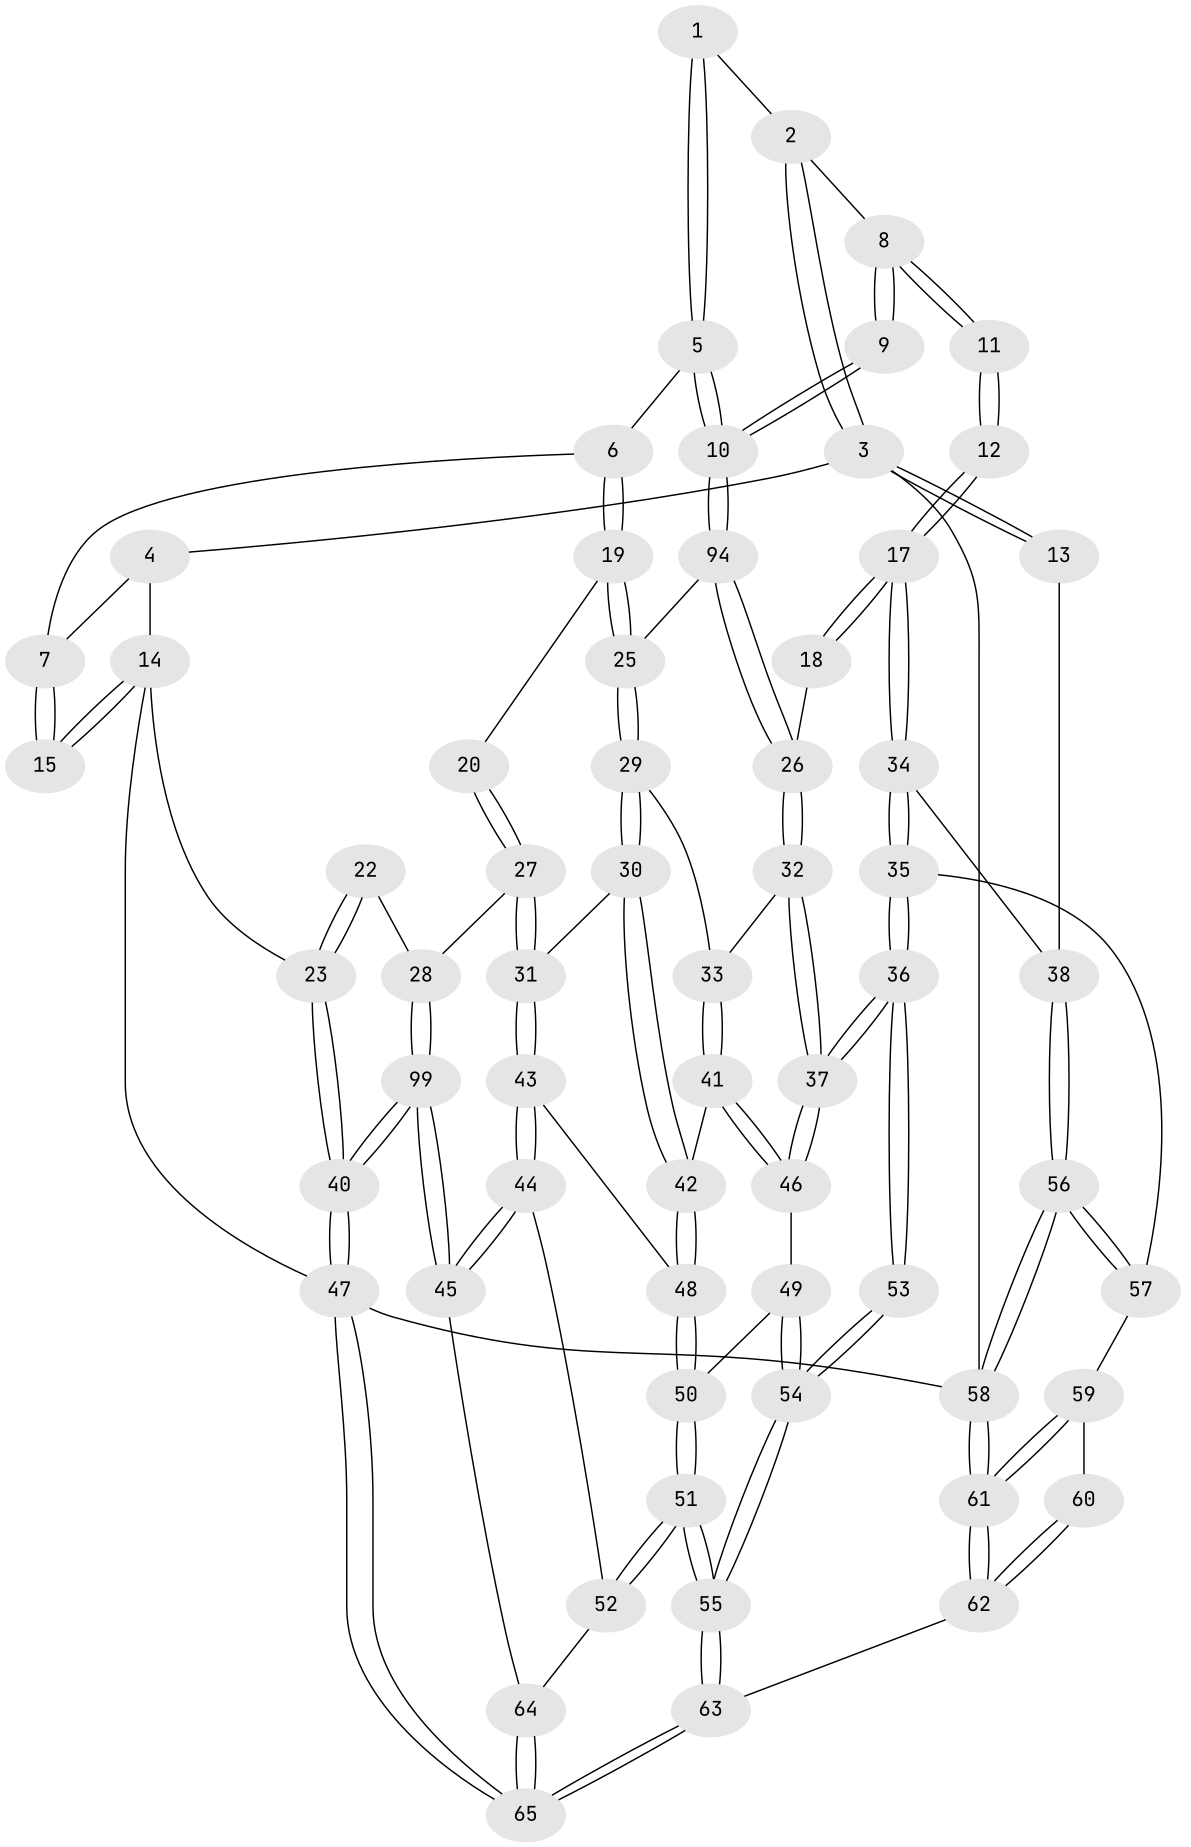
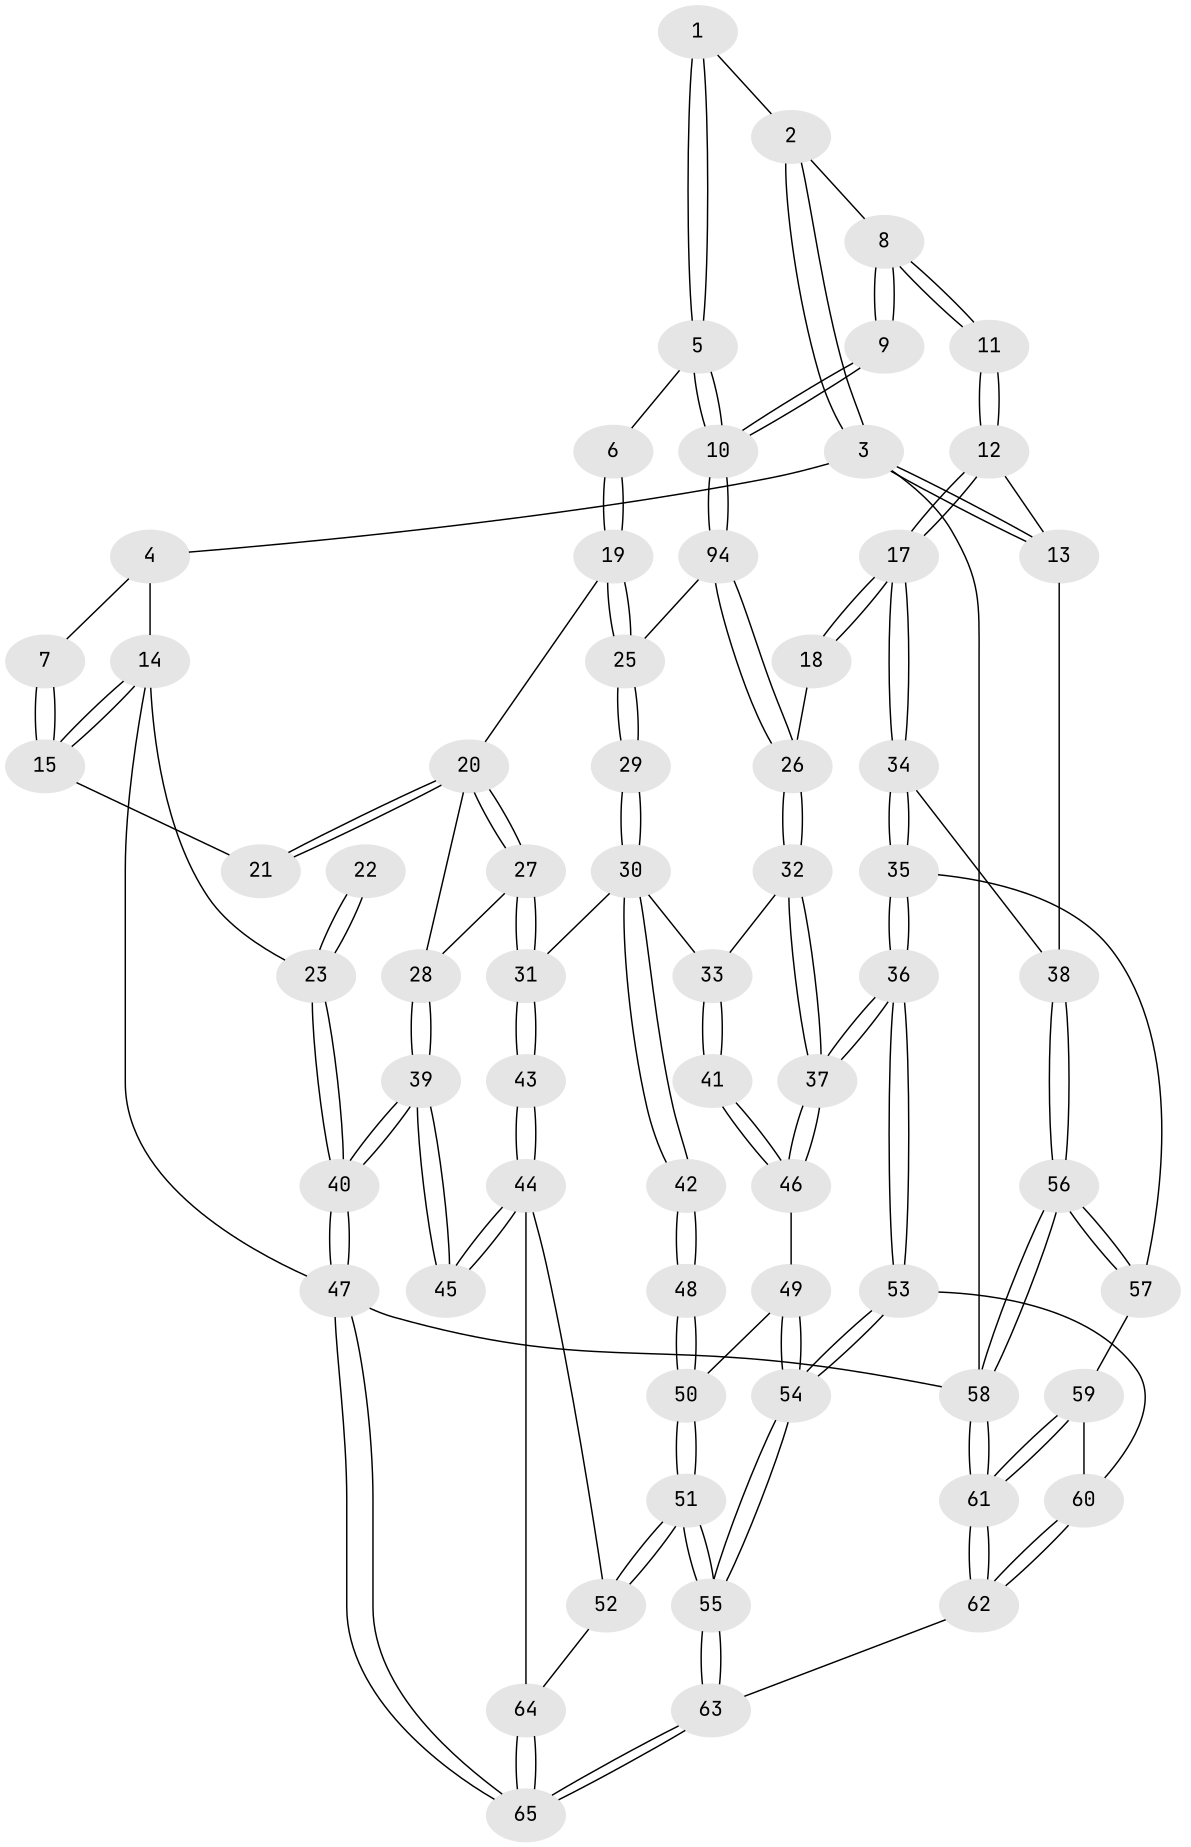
edge "6" -- "7": removed
edge "12" -- "13": added
edge "29" -- "33": now "30" -- "33"
node "21": added
edge "22" -- "28": now "20" -- "28"
node "99": label "99" -> "39"
edge "41" -- "42": removed
edge "43" -- "48": removed
edge "53" -- "60": added
edge "45" -- "64": now "44" -- "64"
